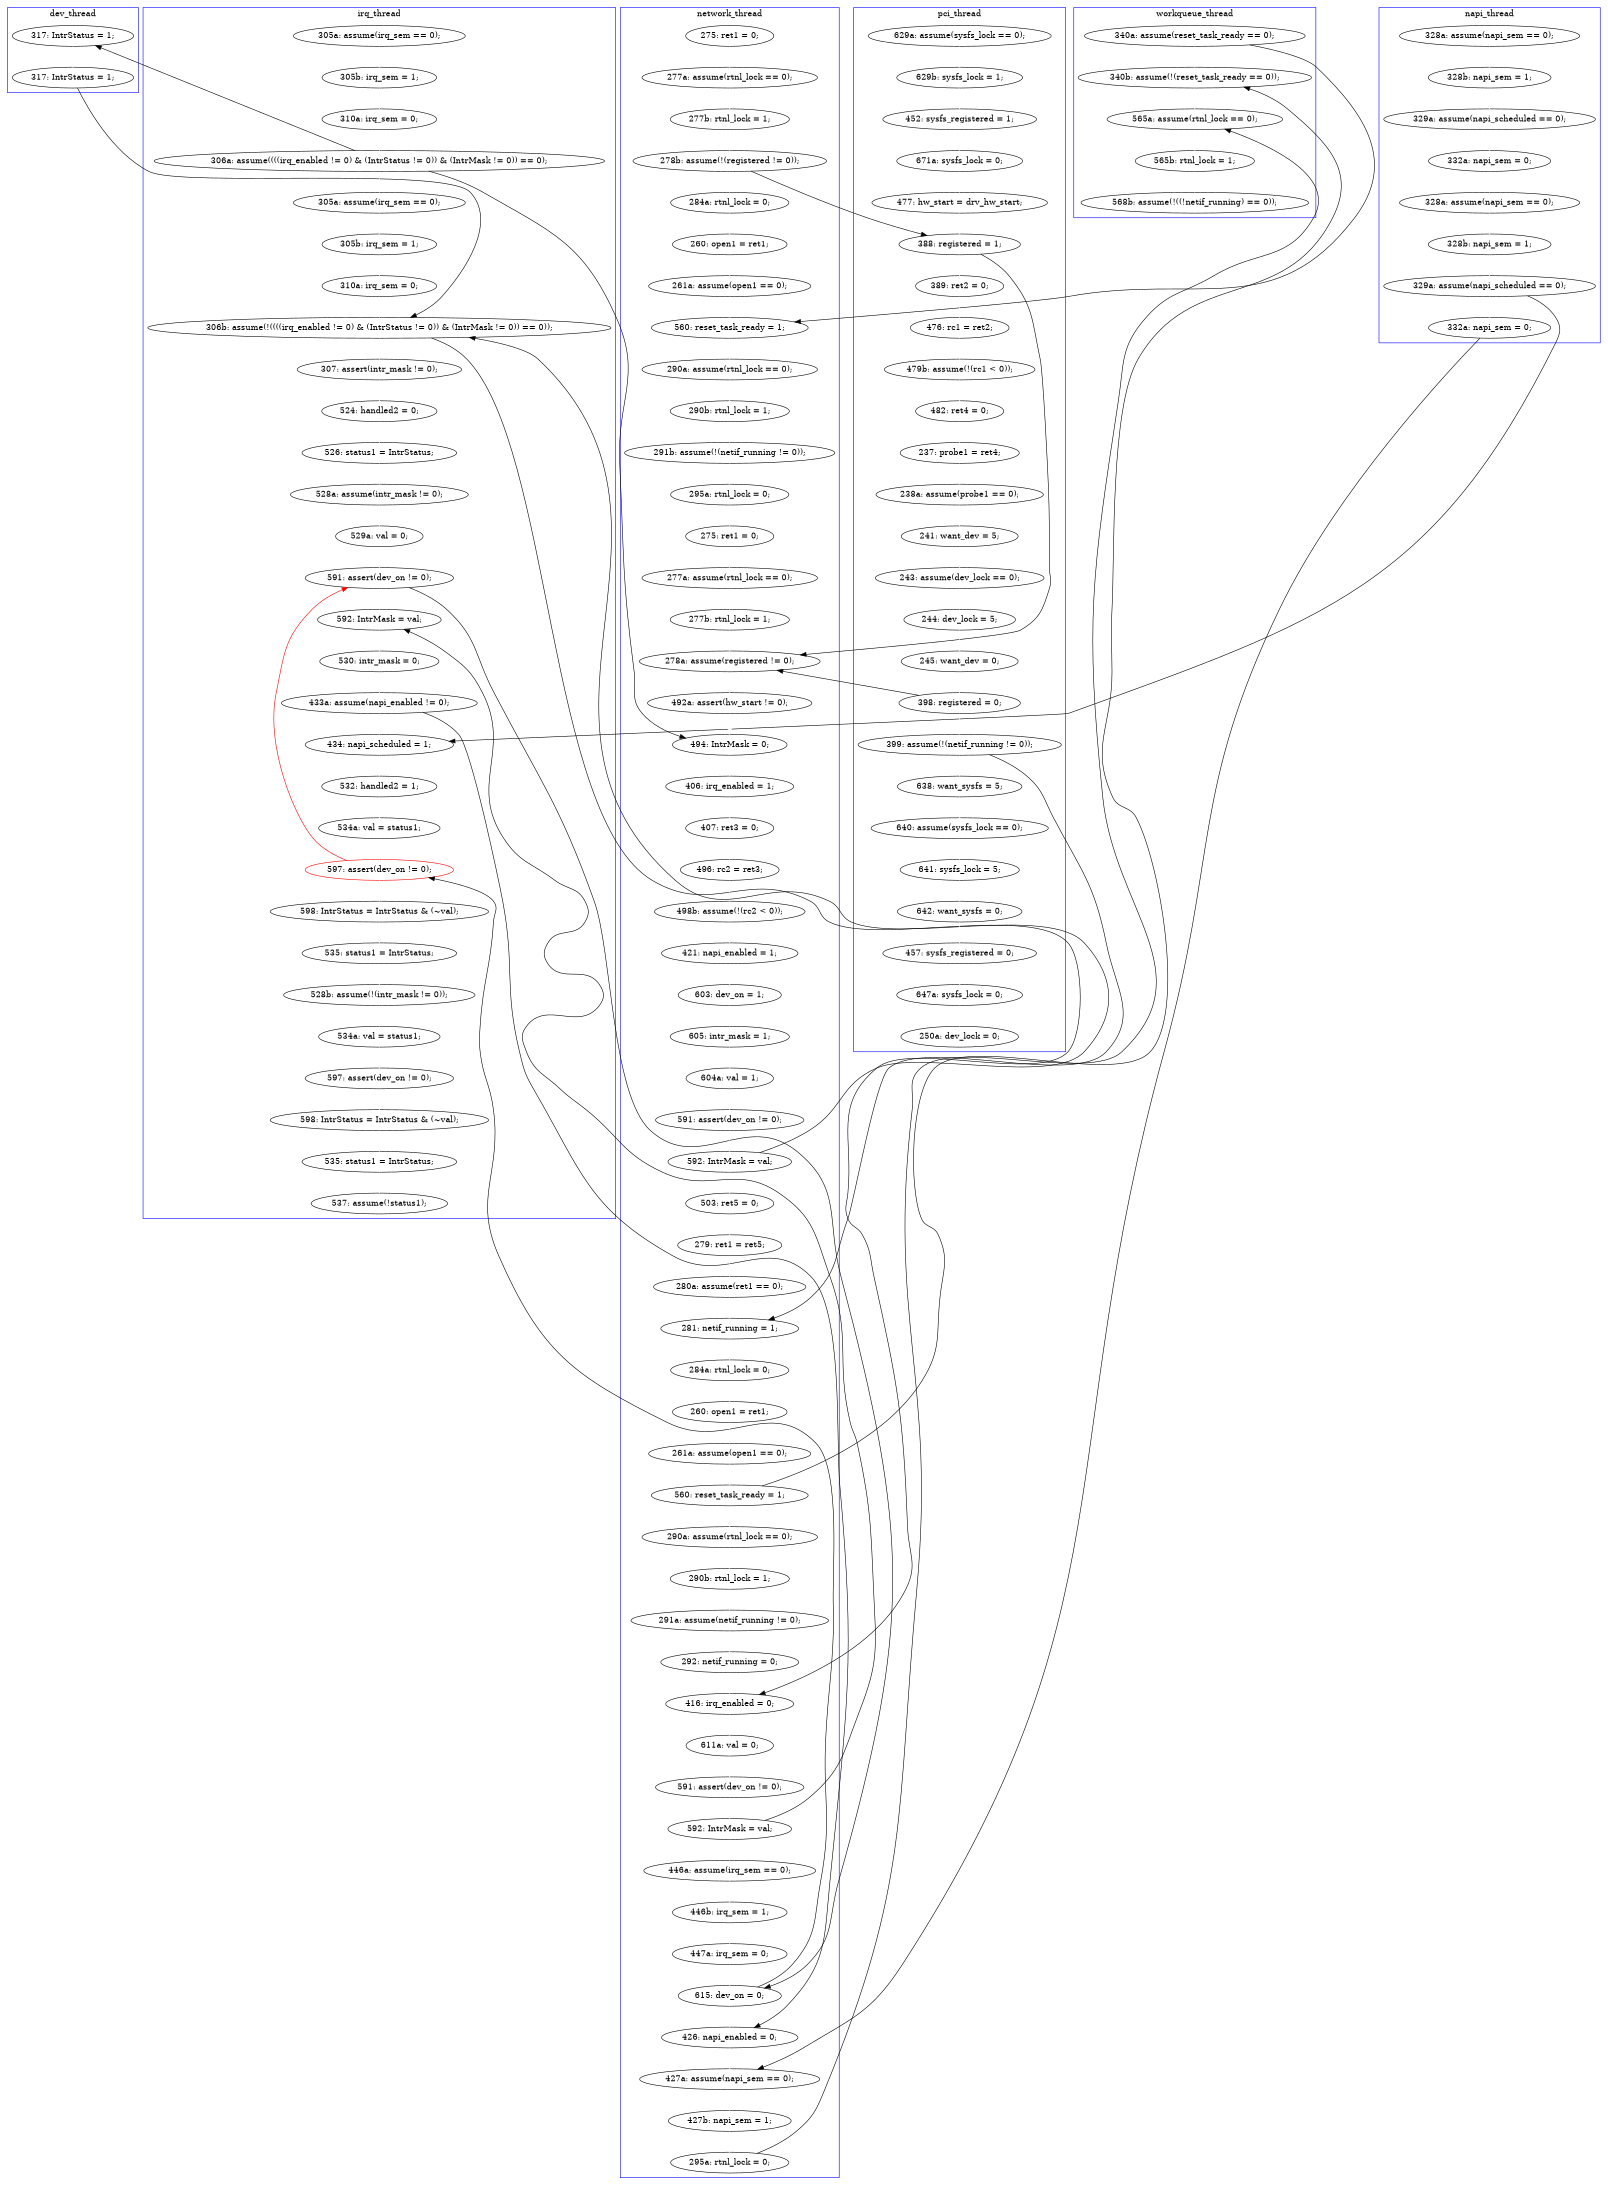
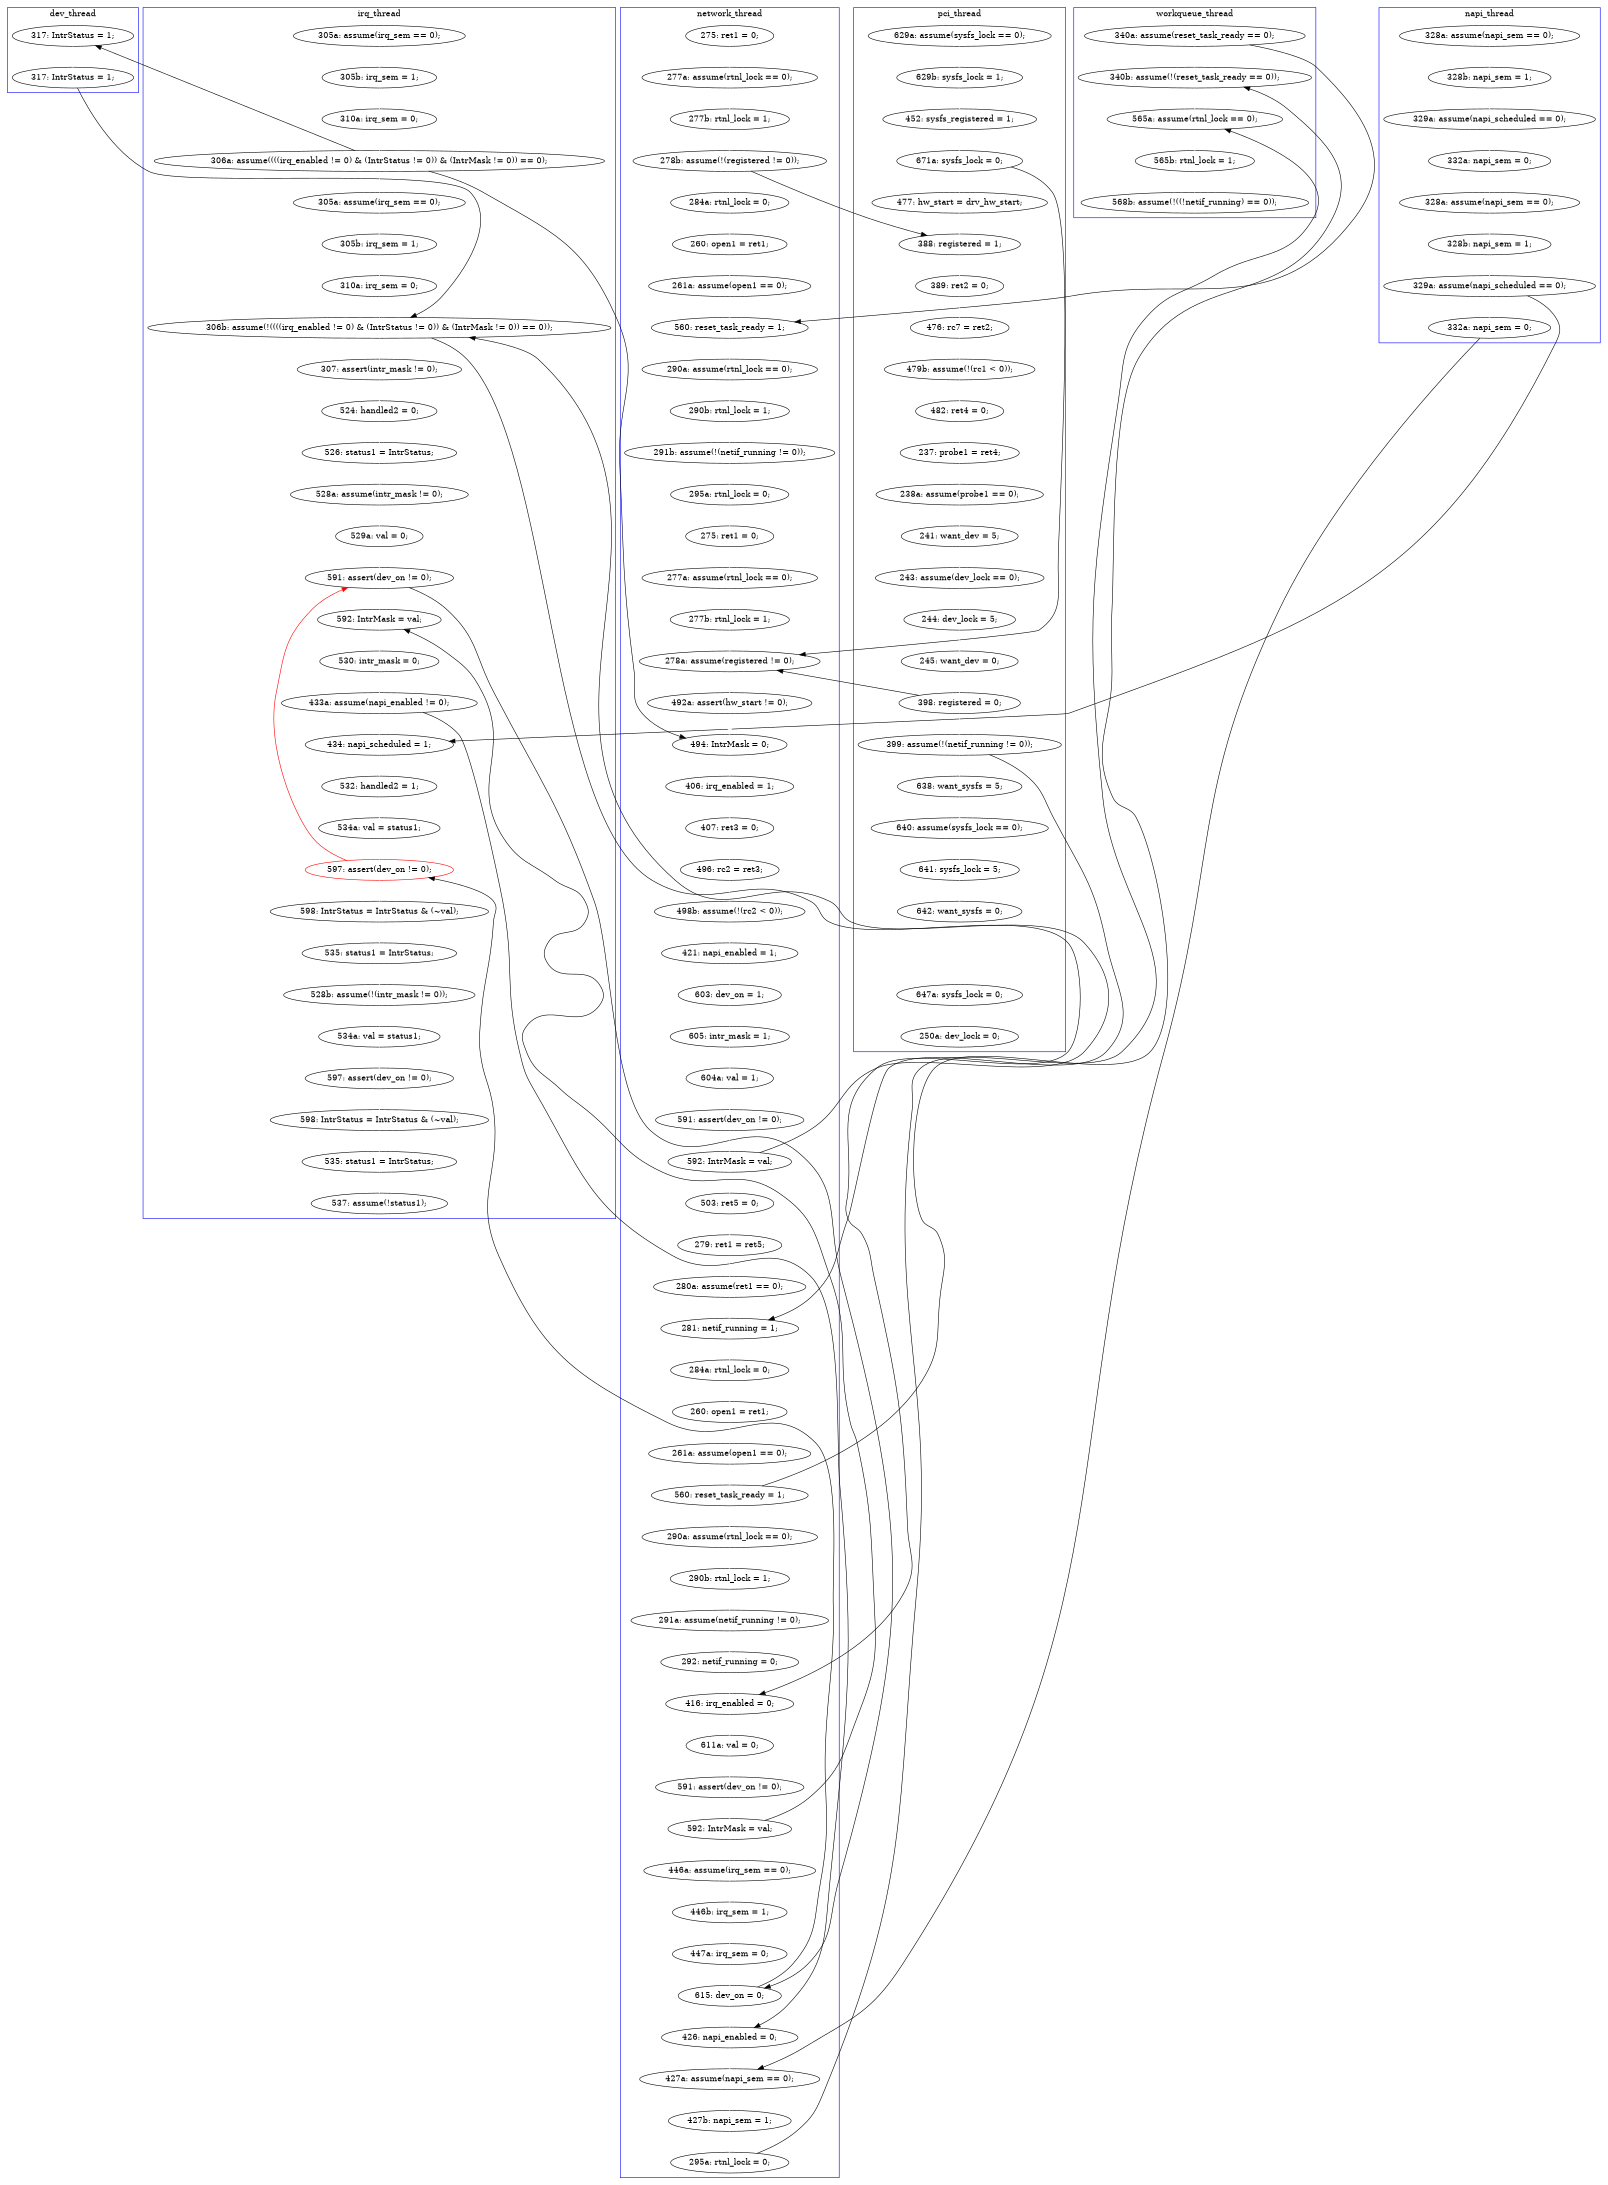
node "476: rc1 = ret2;": label "476: rc1 = ret2;" -> "476: rc7 = ret2;"
edge "388: registered = 1;" -> "278a: assume(registered != 0);": now "671a: sysfs_lock = 0;" -> "278a: assume(registered != 0);"
node "457: sysfs_registered = 0;": removed
